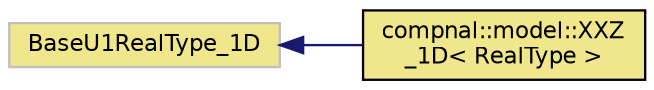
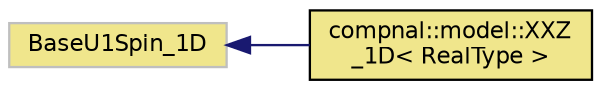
node "BaseU1RealType_1D": label "BaseU1RealType_1D" -> "BaseU1Spin_1D"
